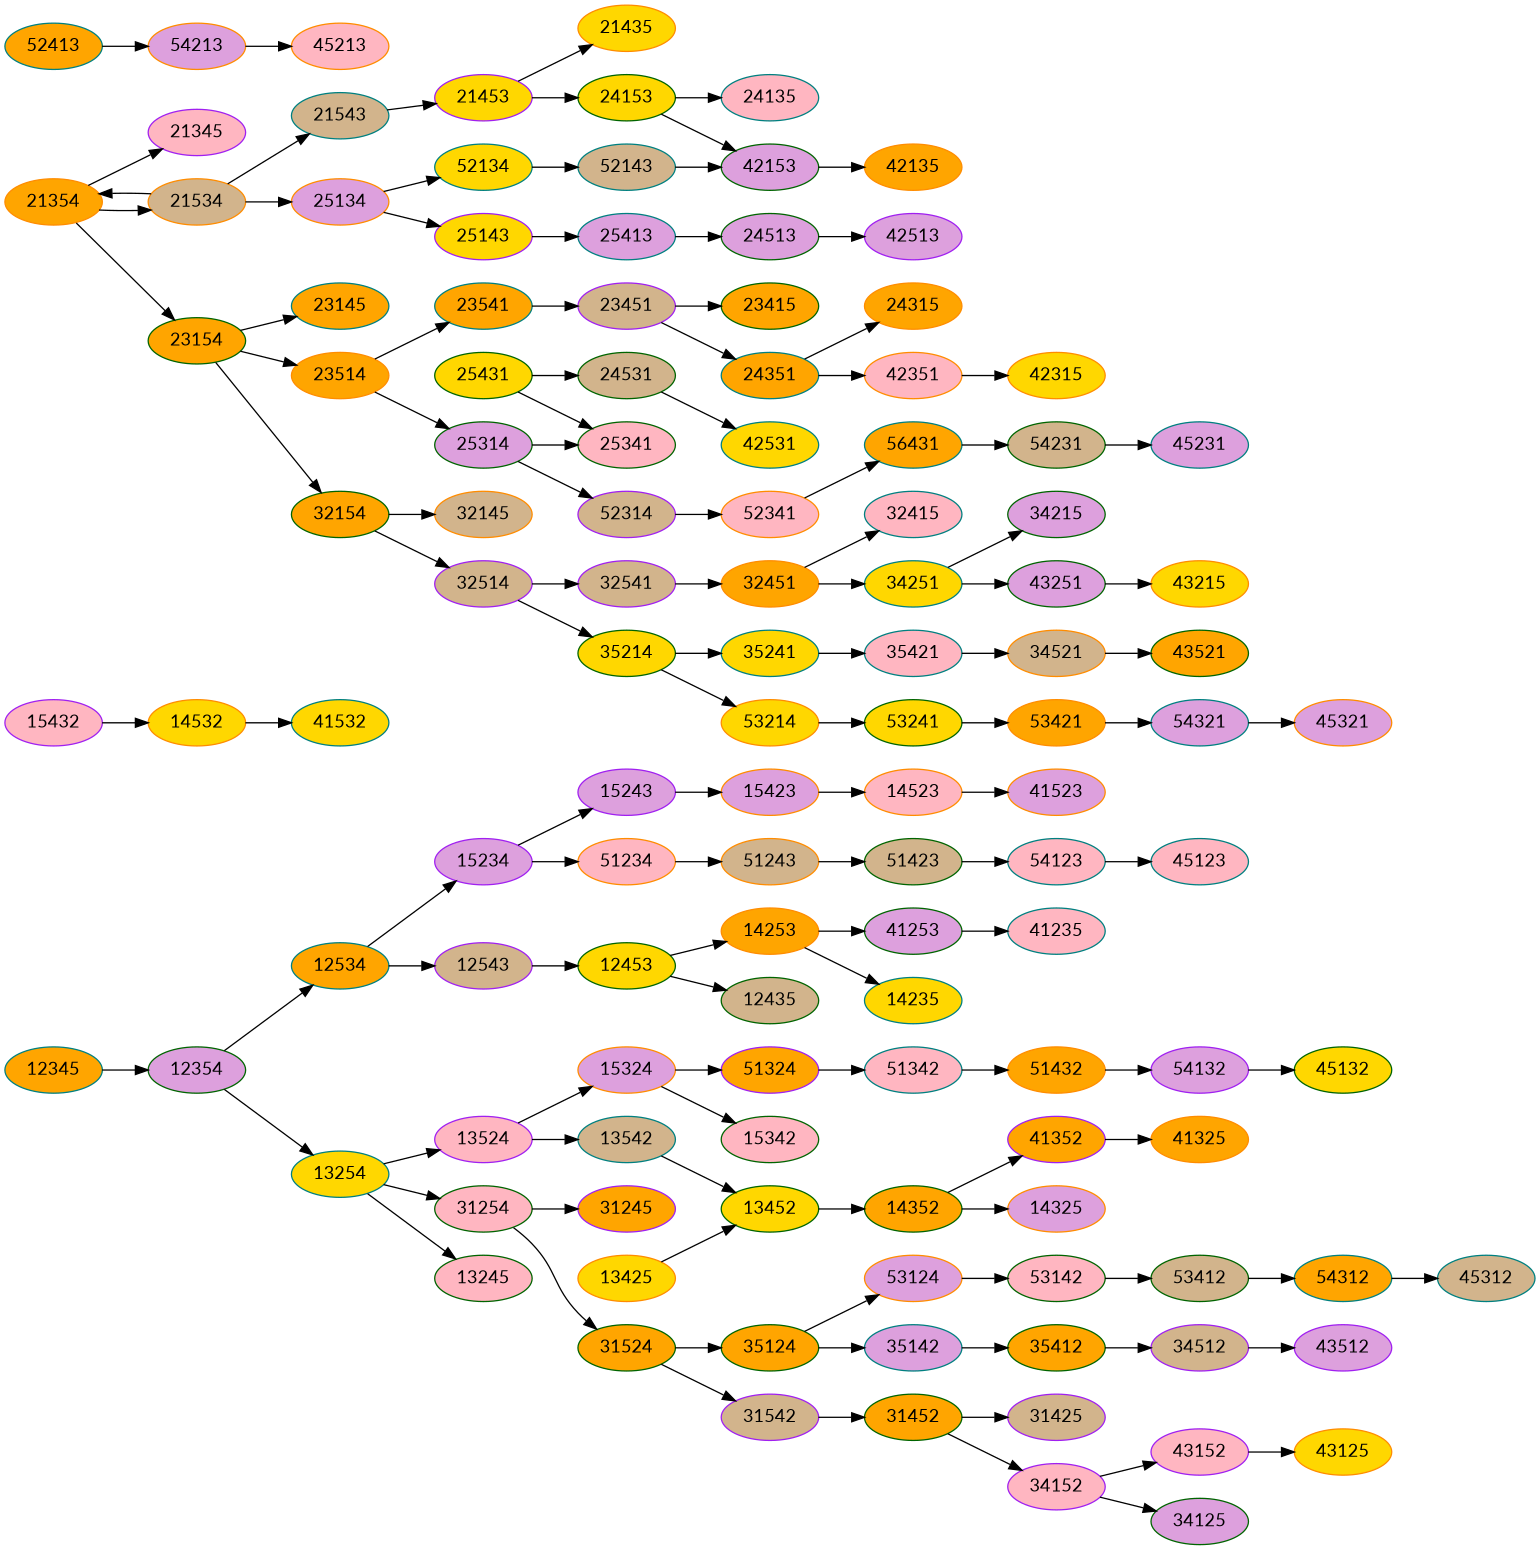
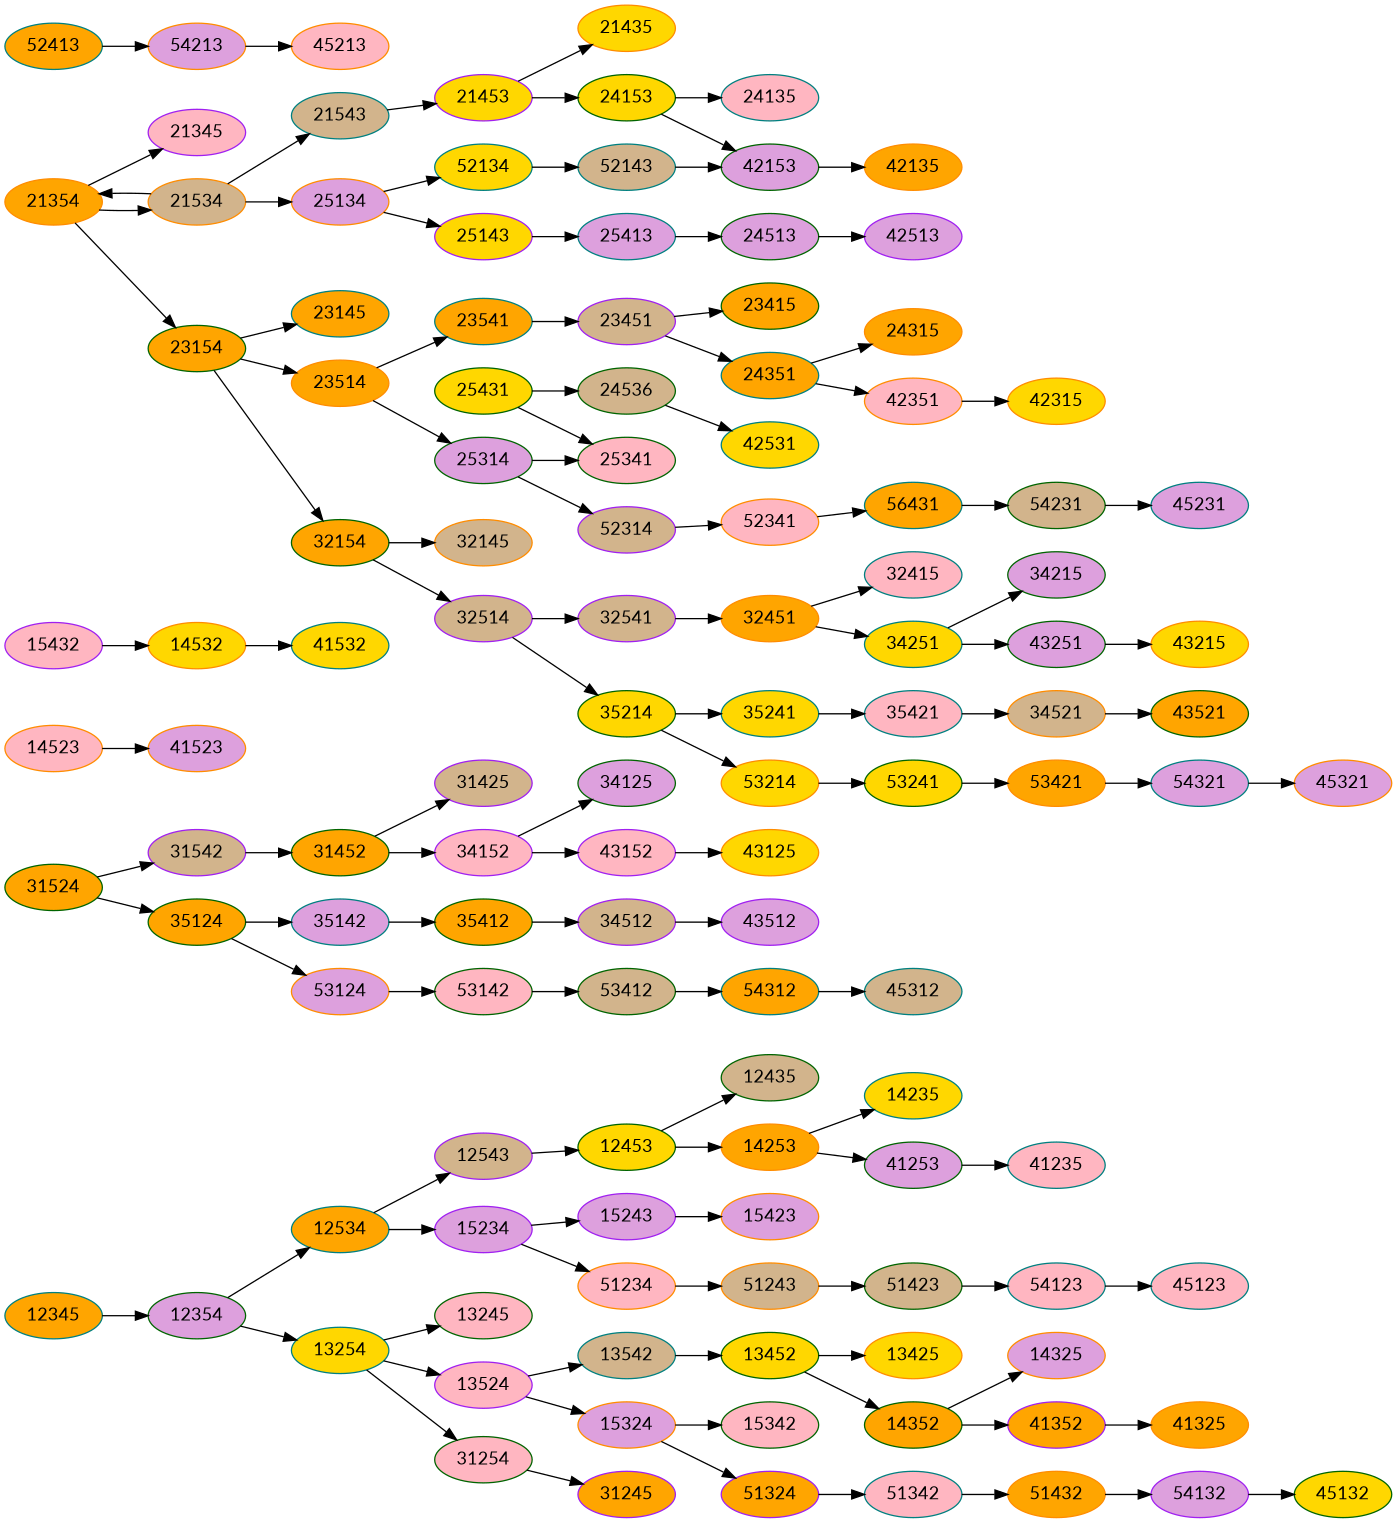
node "24531": label "24531" -> "24536"
edge "15423" -> "14523": removed
edge "13425" -> "13452": reversed
edge "31254" -> "31524": removed
